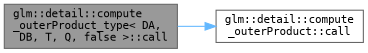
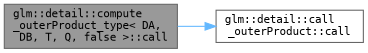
node "glm::detail::compute _outerProduct::call": label "glm::detail::compute _outerProduct::call" -> "glm::detail::call _outerProduct::call"
